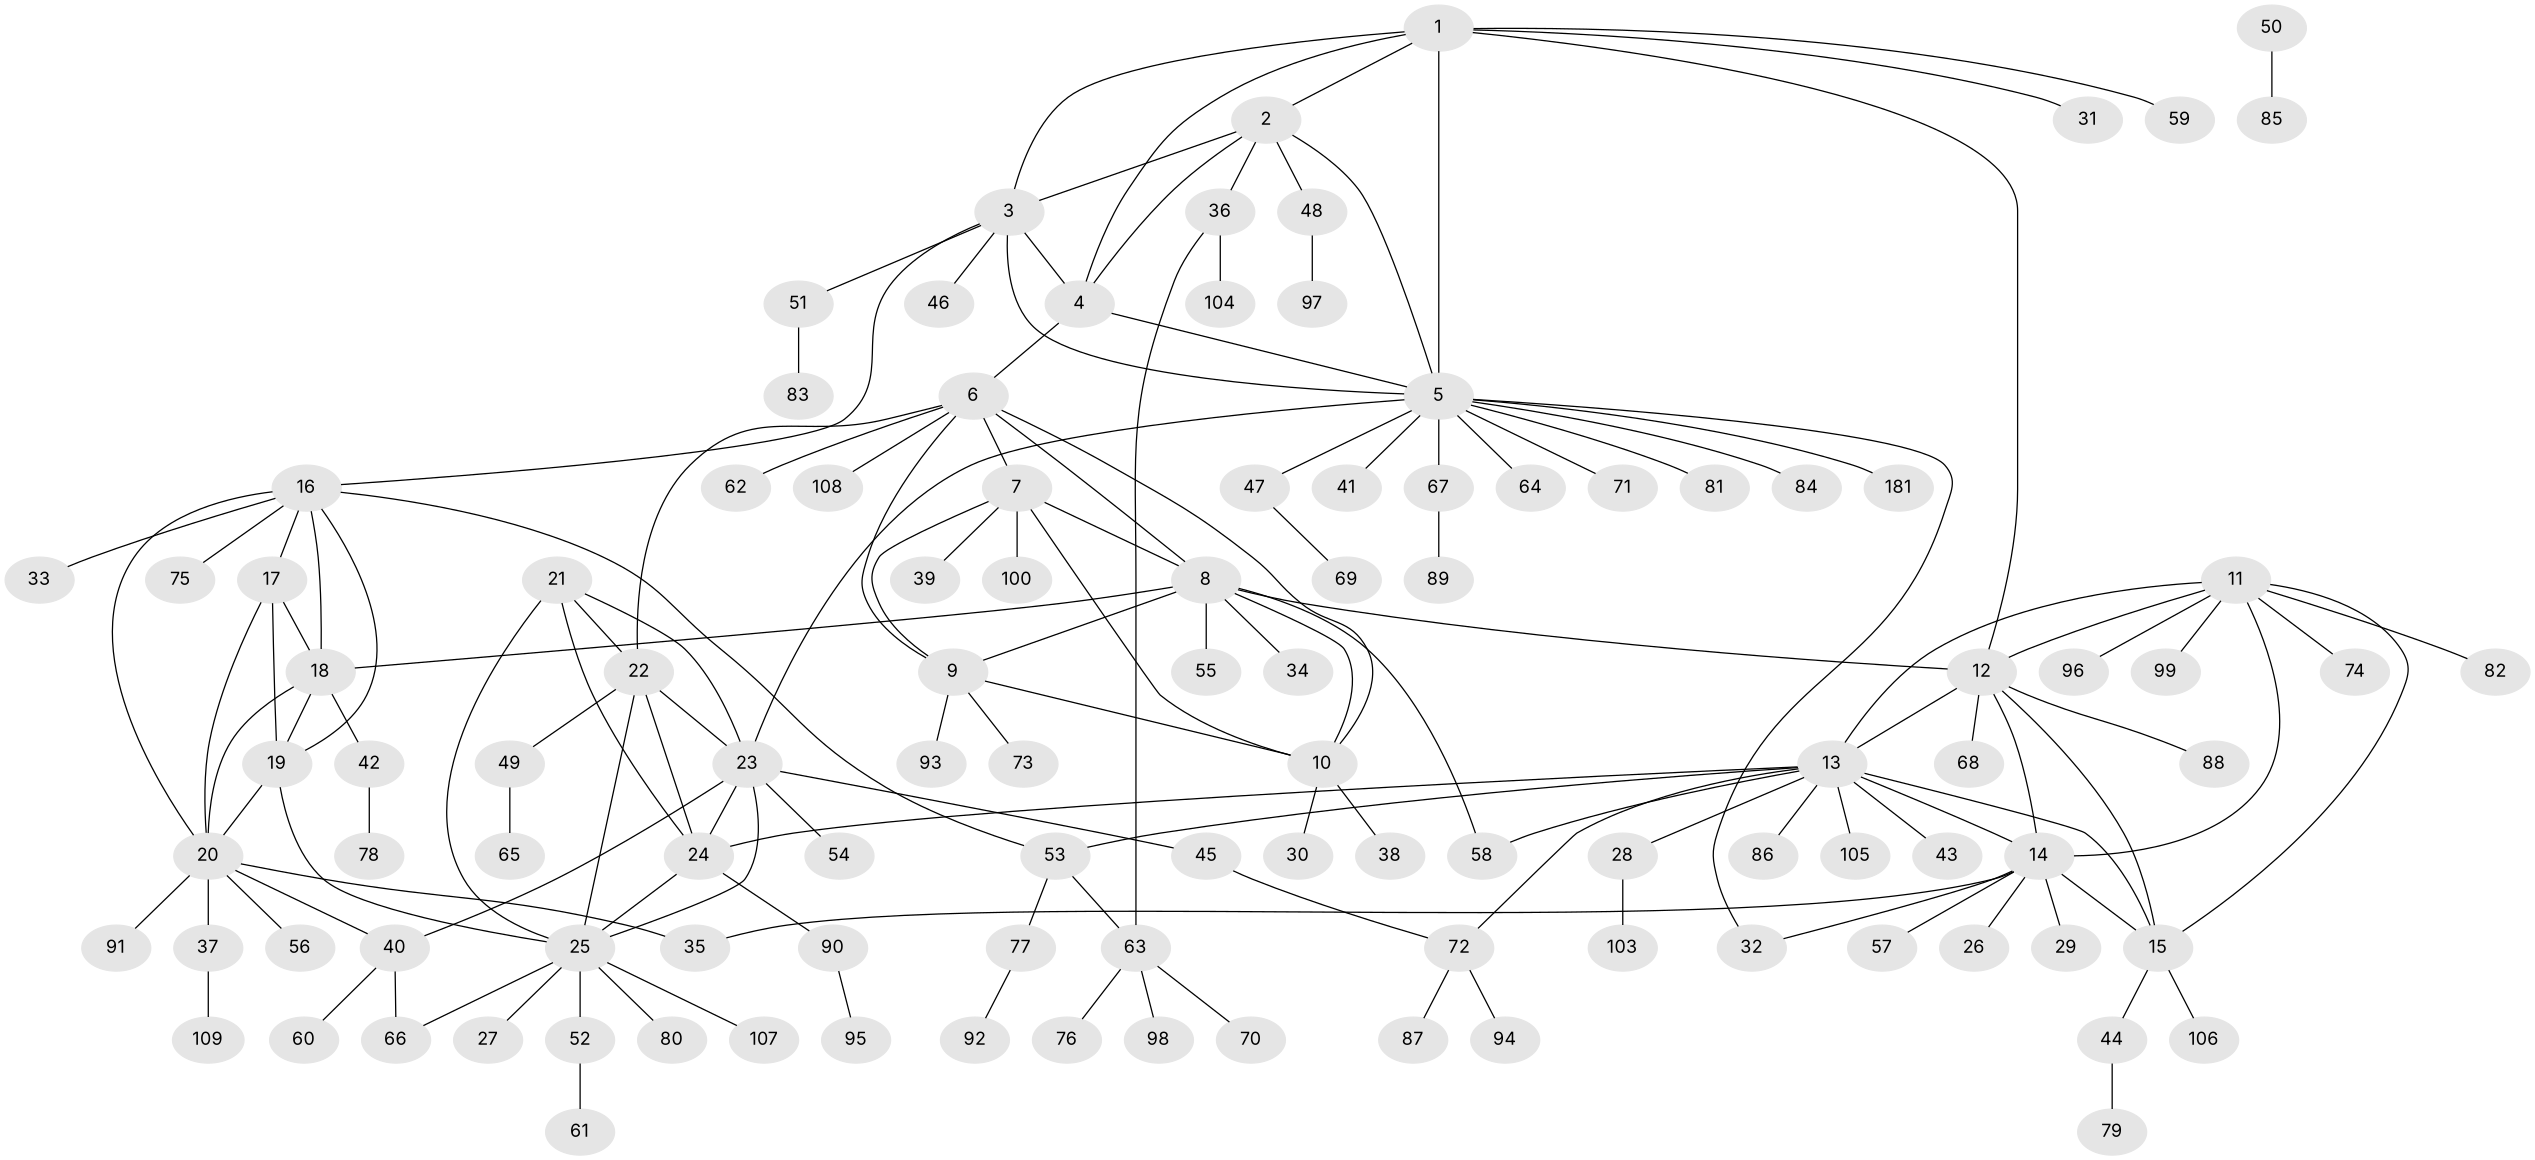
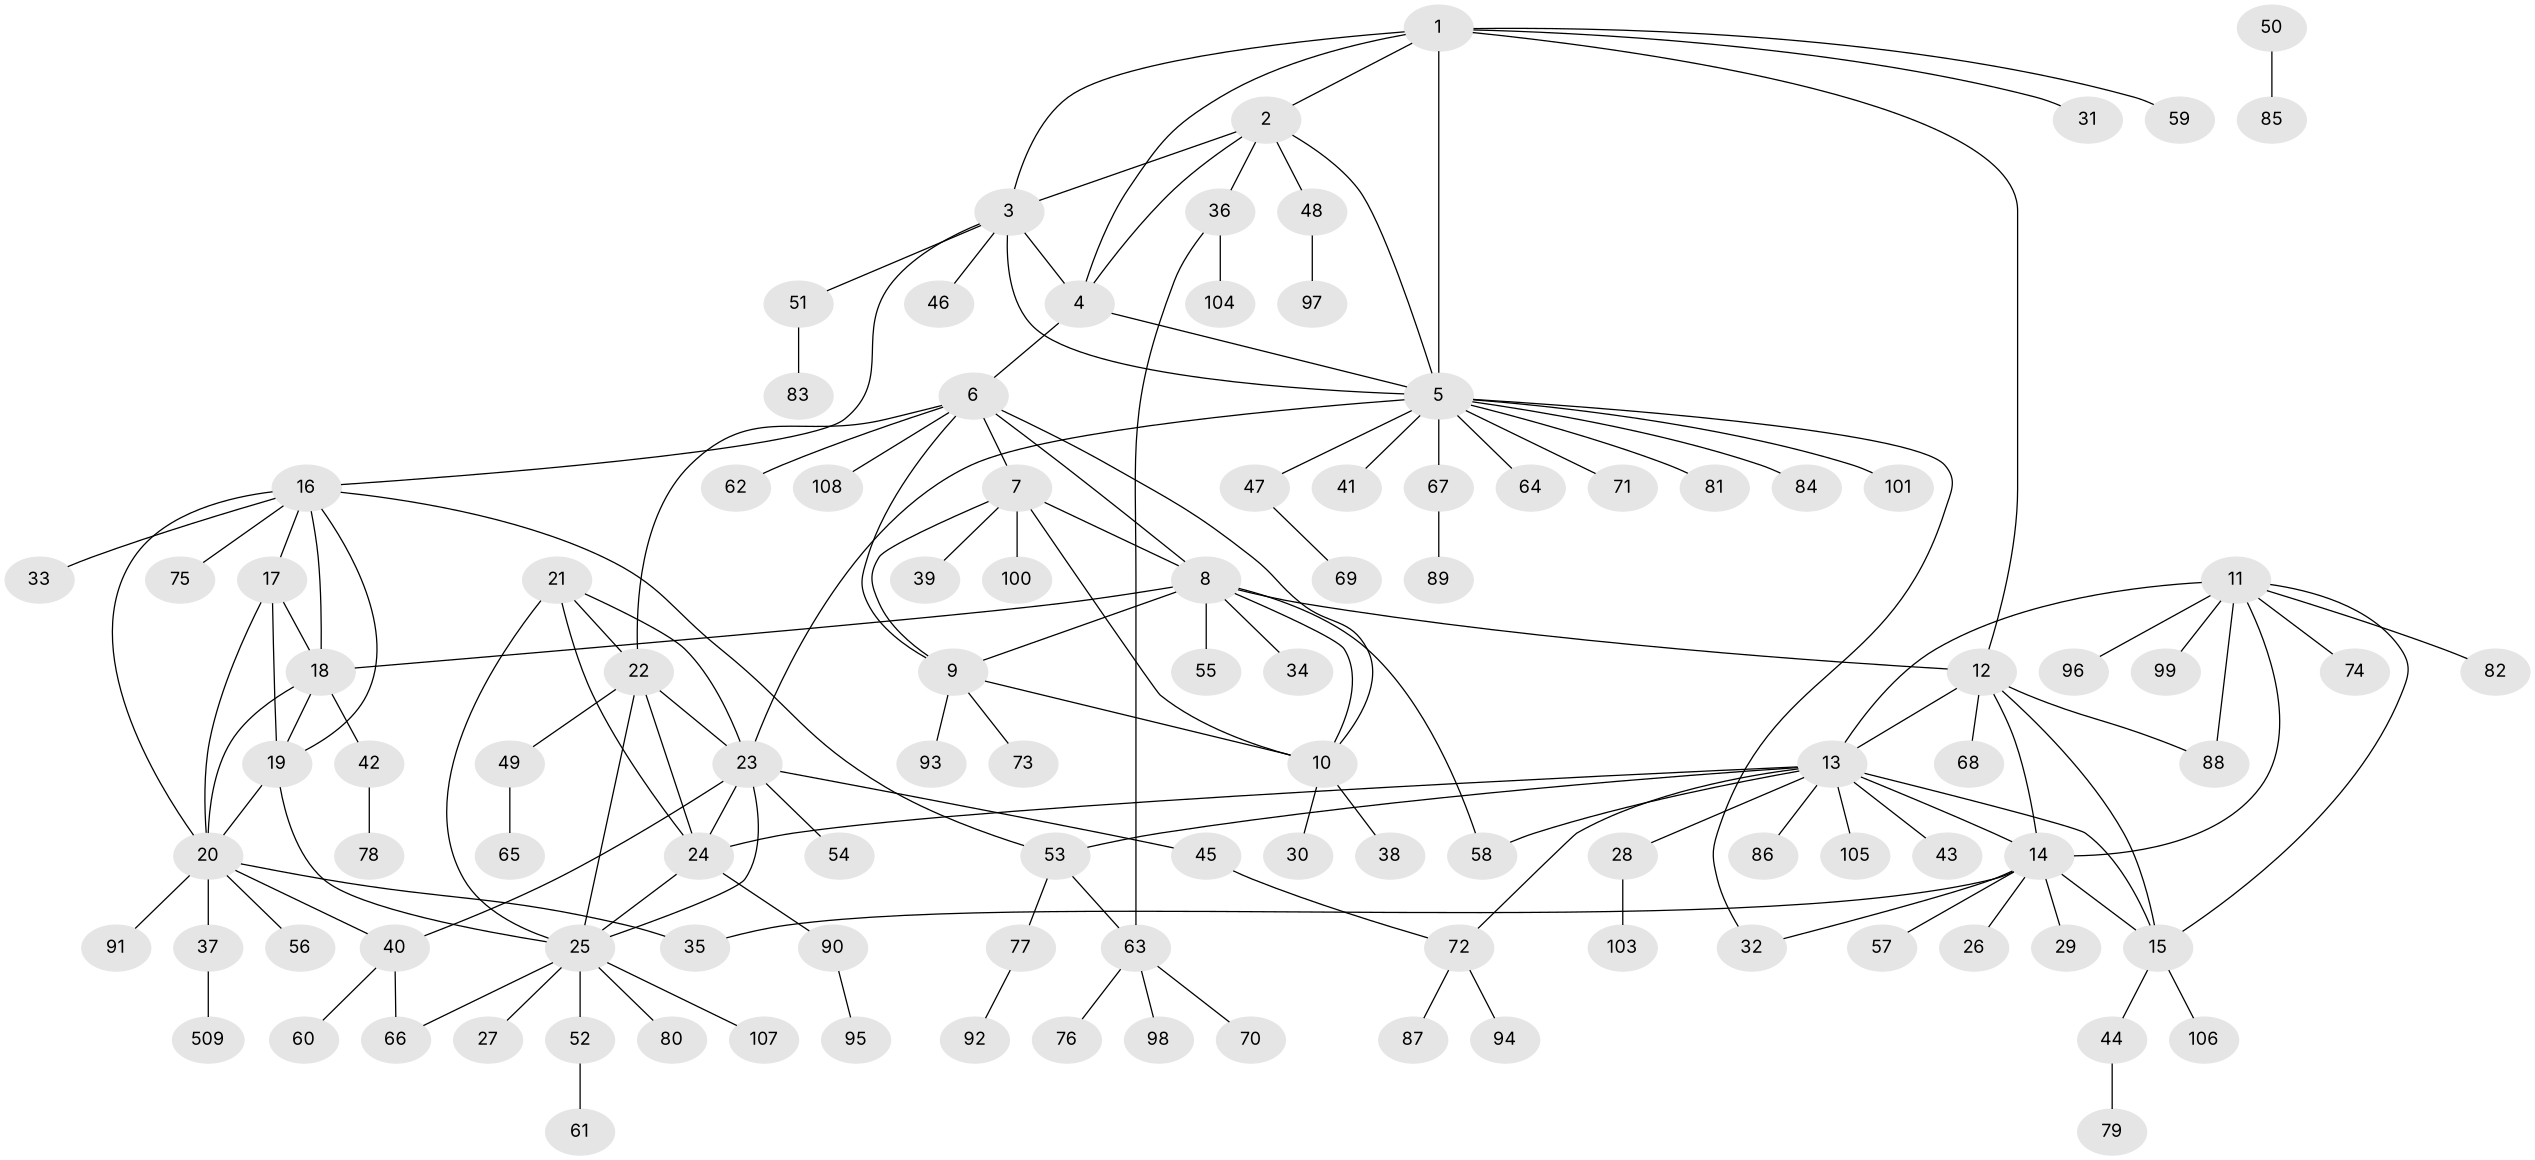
node "181": label "181" -> "101"
edge "11" -- "12": now "11" -- "88"
node "109": label "109" -> "509"
